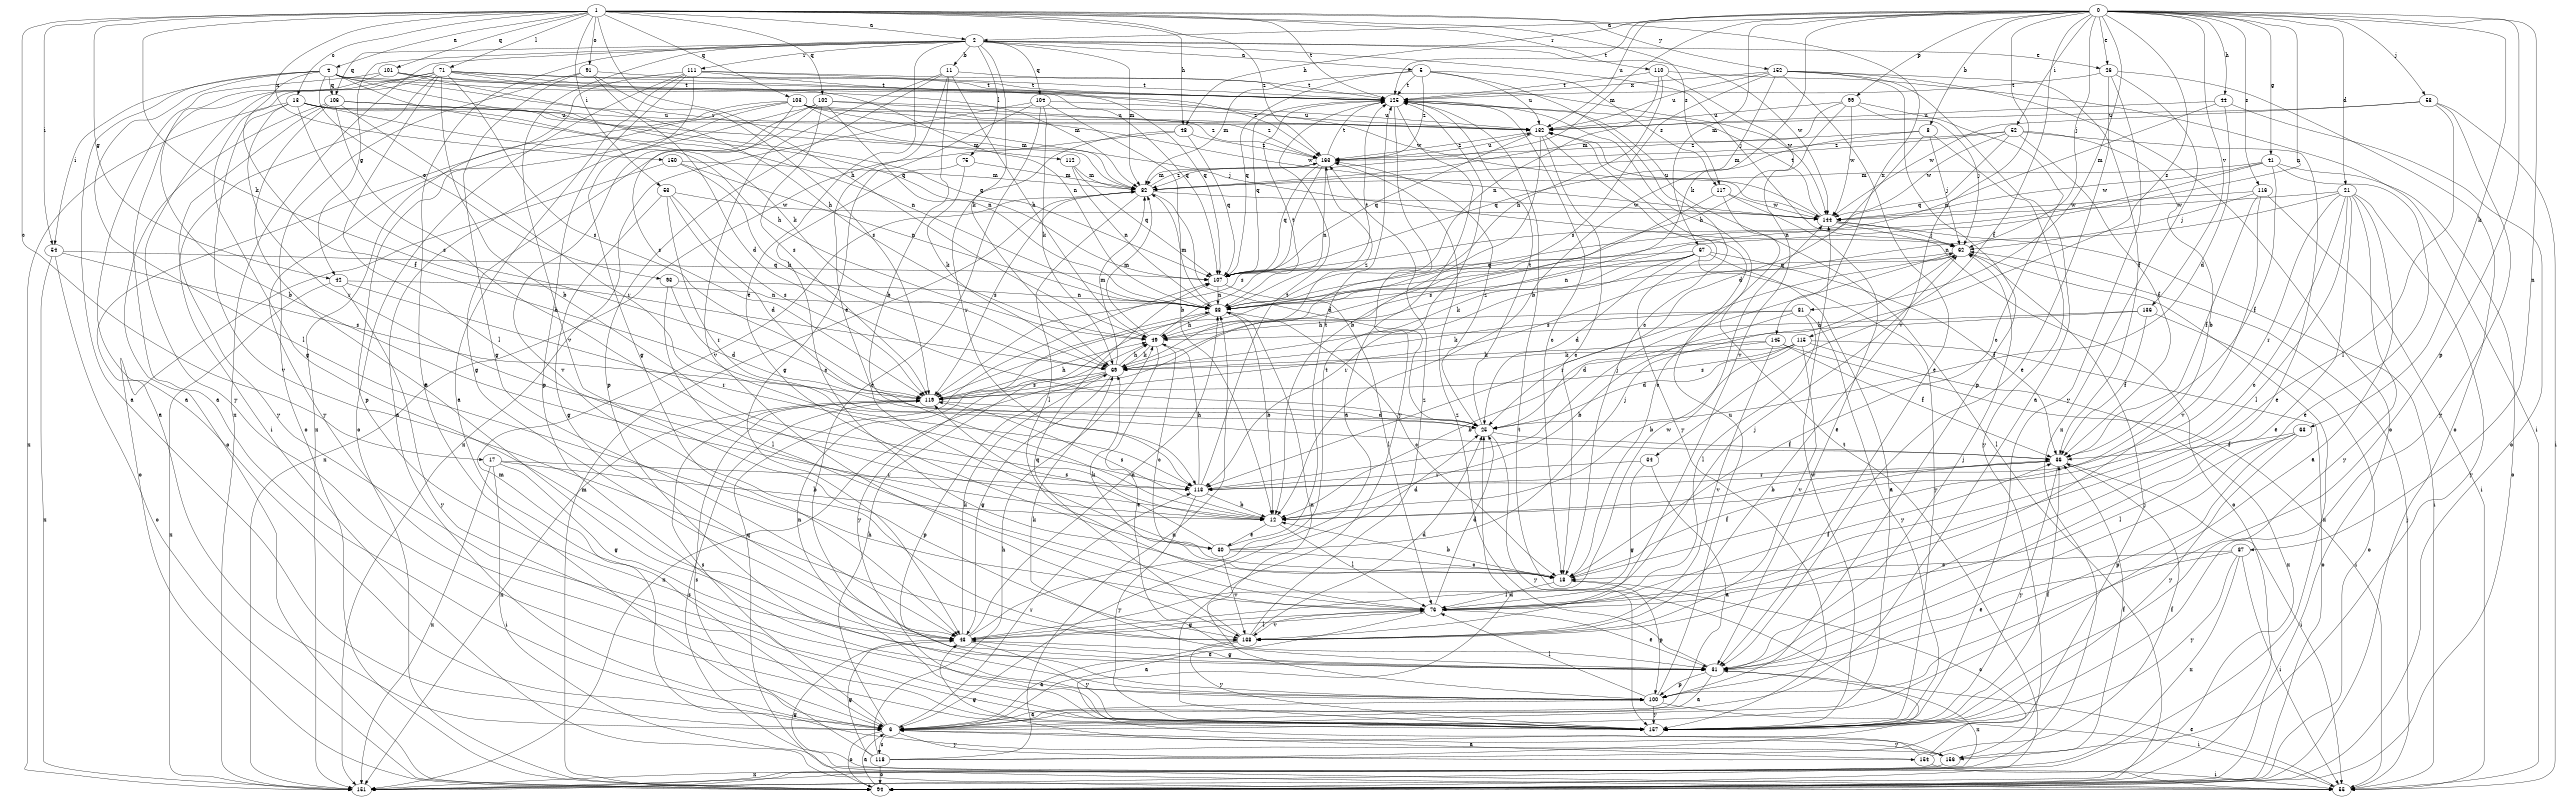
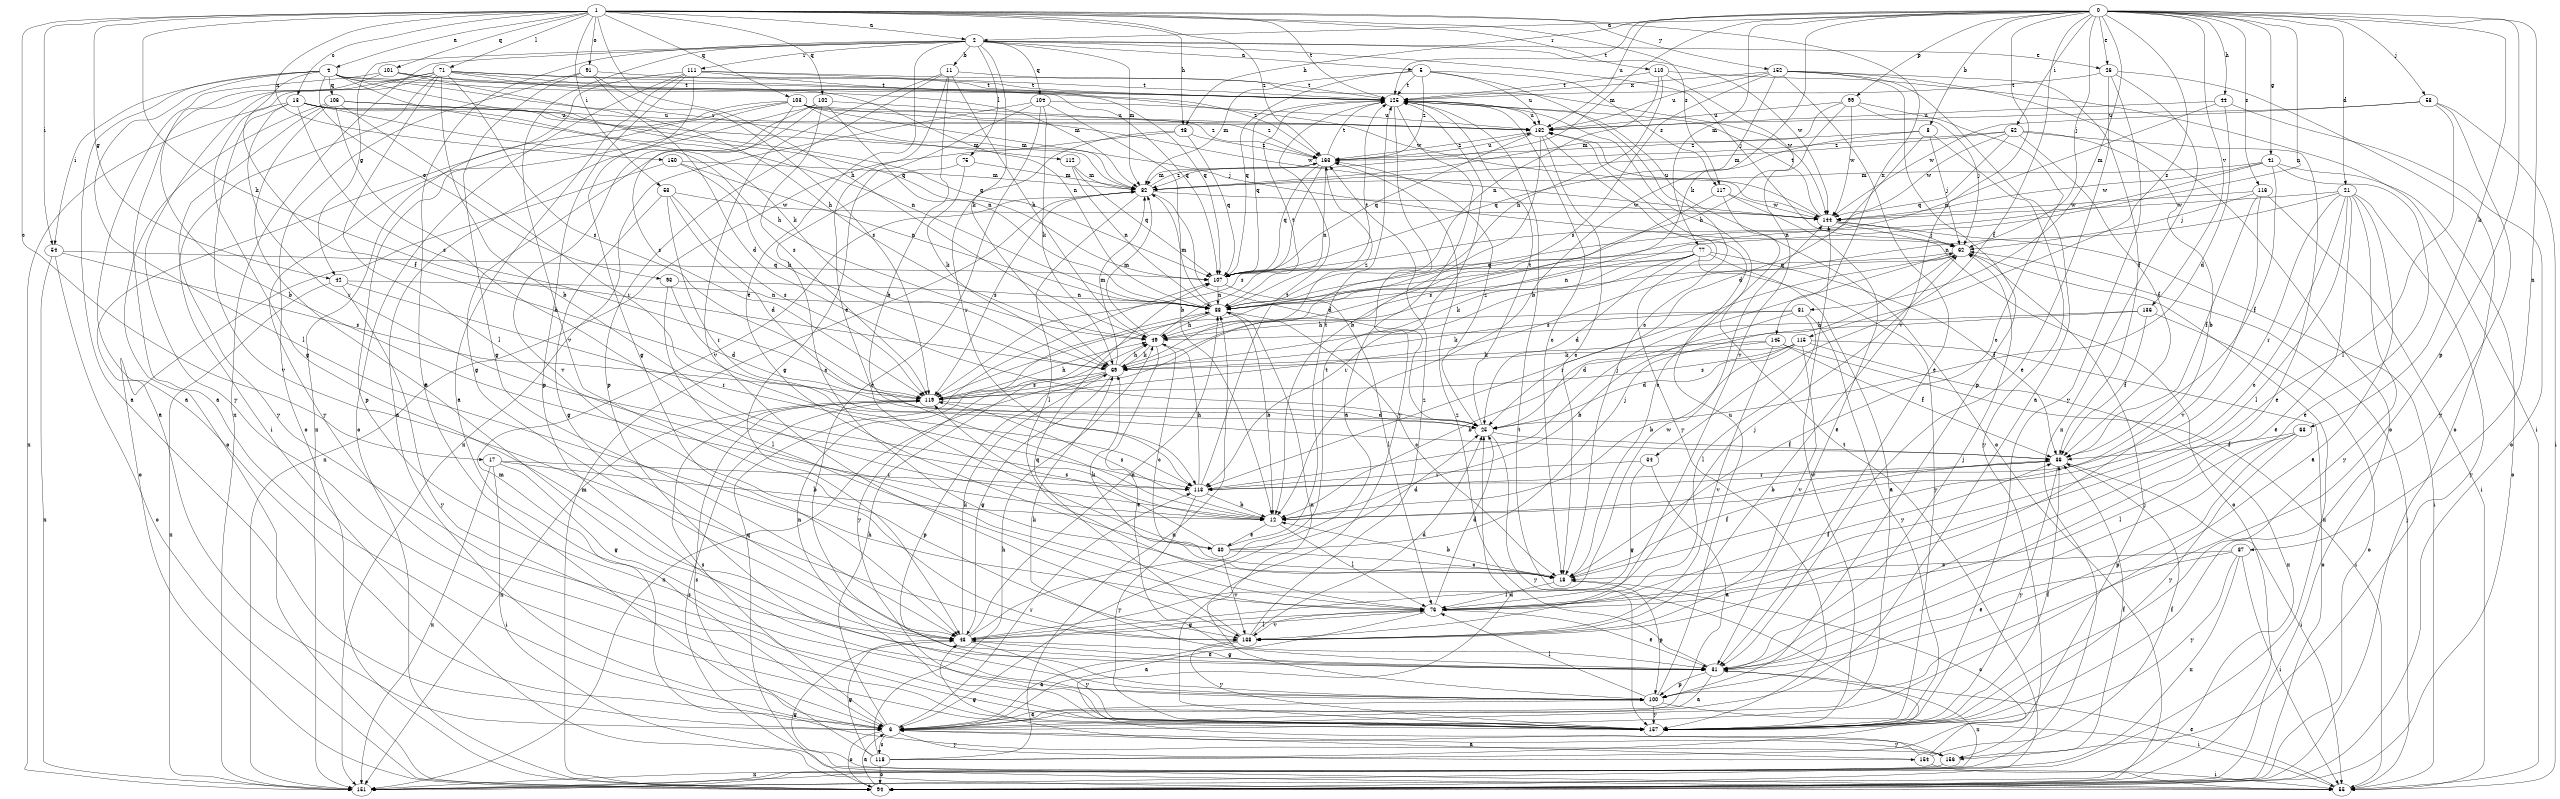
edge "2" -> "106": removed, label "q"
edge "102" -> "132": now "125" -> "132"
node "67": label "67" -> "77"
edge "125" -> "94": label "l" -> "o"
